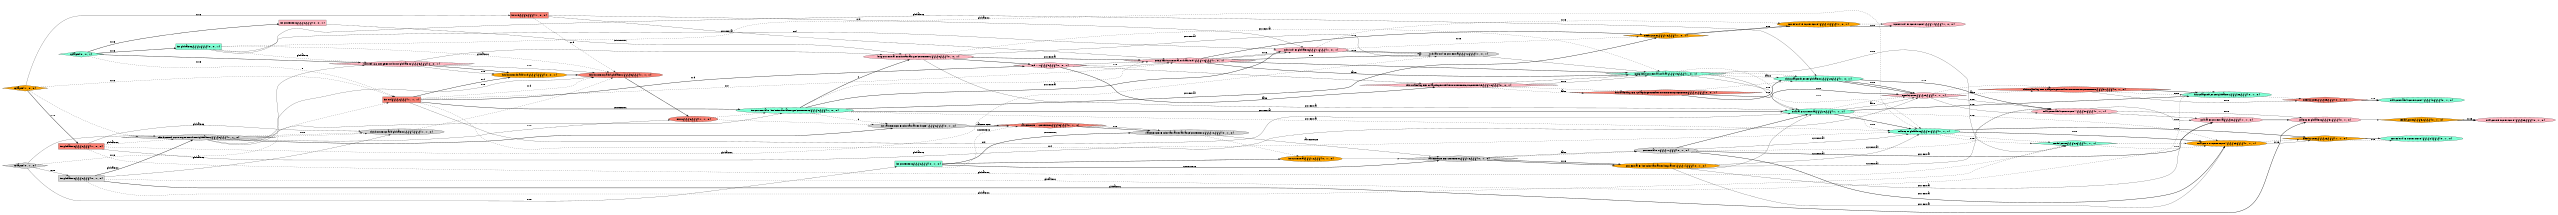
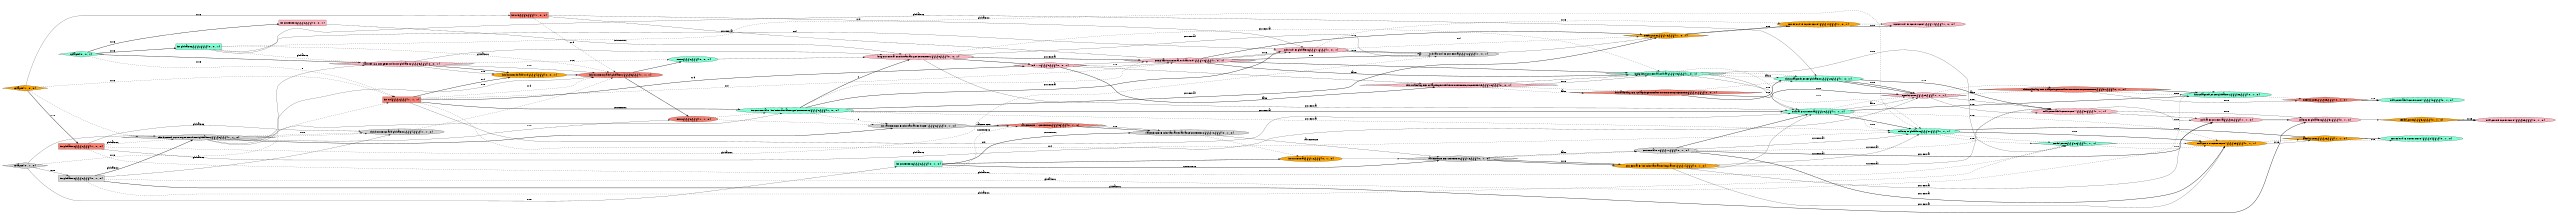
edge "ords(ord( = globalDoc@@@11@@@['1', '0', '1']" -> "needsScores@@@13@@@['1', '0', '1']": label "true" -> "ord"
node "return@@@6@@@['0', '0', '1']": added
edge "ordVals(ord( = currentVal@@@12@@@['1', '0', '1']" -> "comp.test(currentVal,nullVal)@@@19@@@['1', '0', '1']": now "ordVals(ord( = currentVal@@@12@@@['1', '0', '1']" -> "needsScores@@@13@@@['1', '0', '1']"
